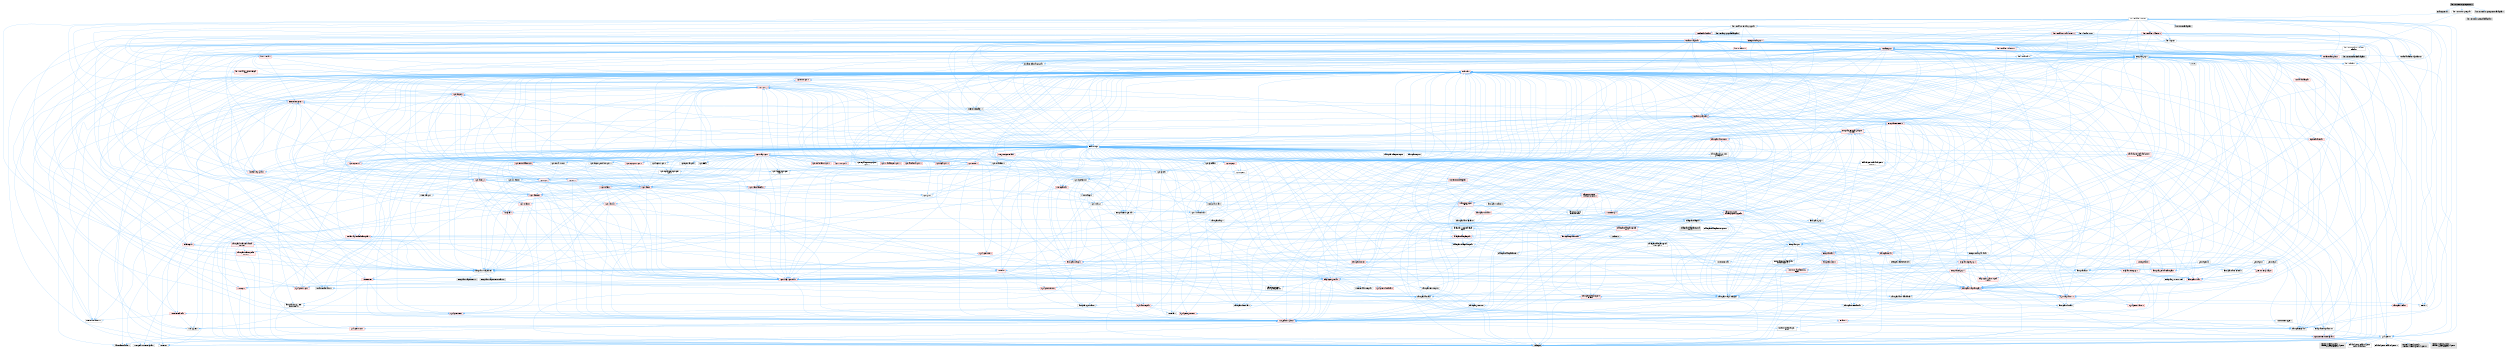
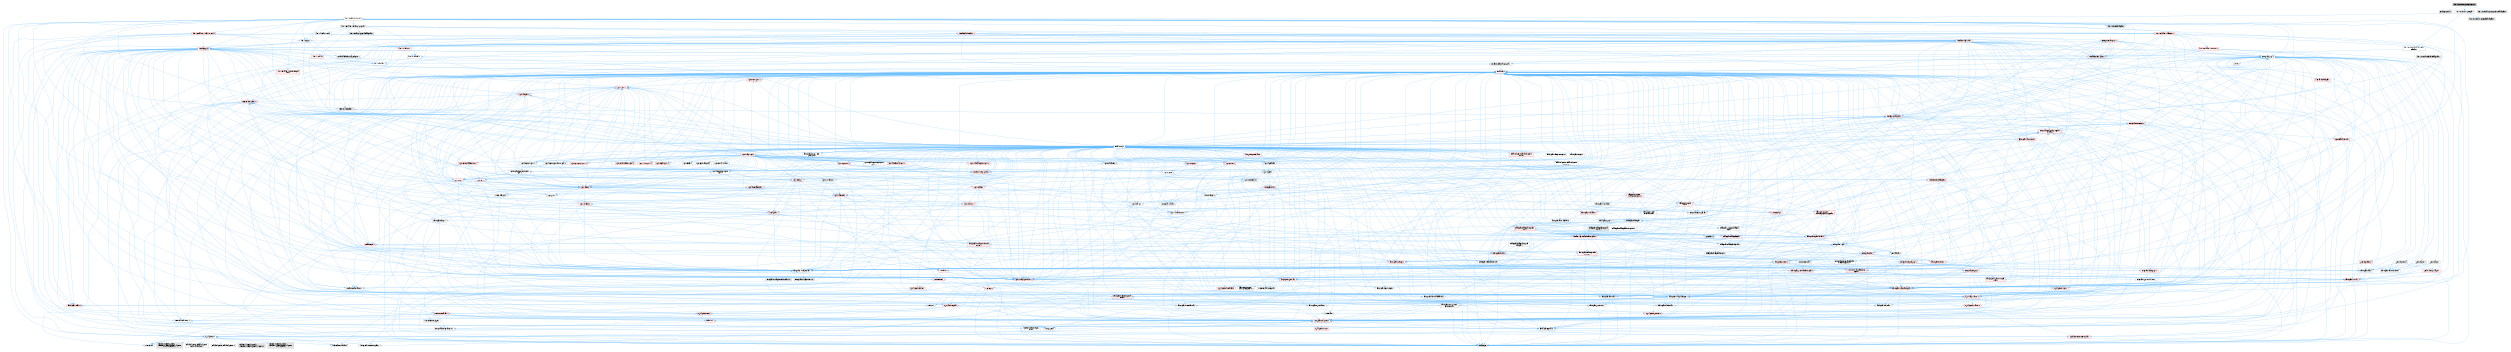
node "Delegates/DelegateInstance MirrorMatrix.h": label "Delegates/DelegateInstance MirrorMatrix.h" -> "Delegates/DelegateInstance Interface.h"
node "HAL/PlatformTLS.h": removed
node "EdGraphSchema/Reverse.h": label "EdGraphSchema/Reverse.h" -> "Algo/Reverse.h"
